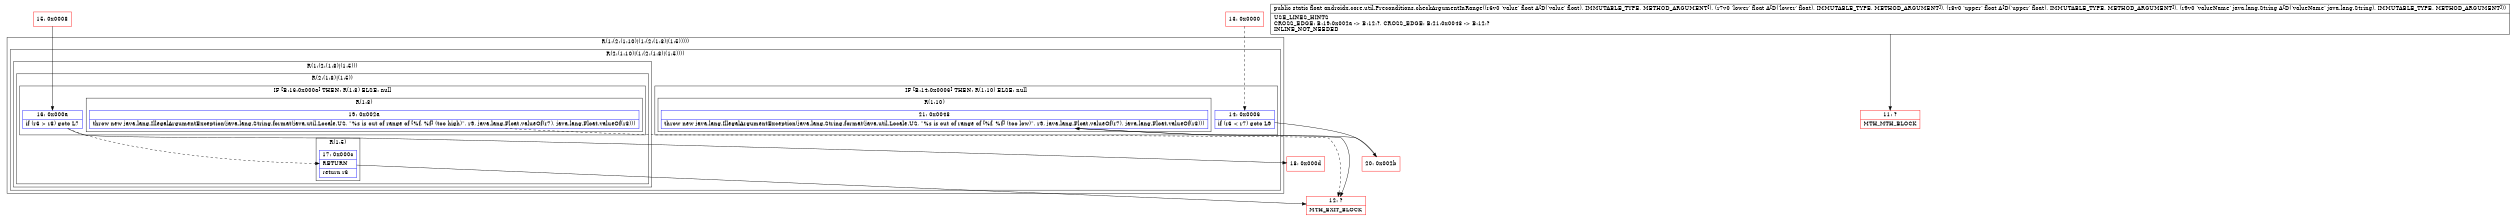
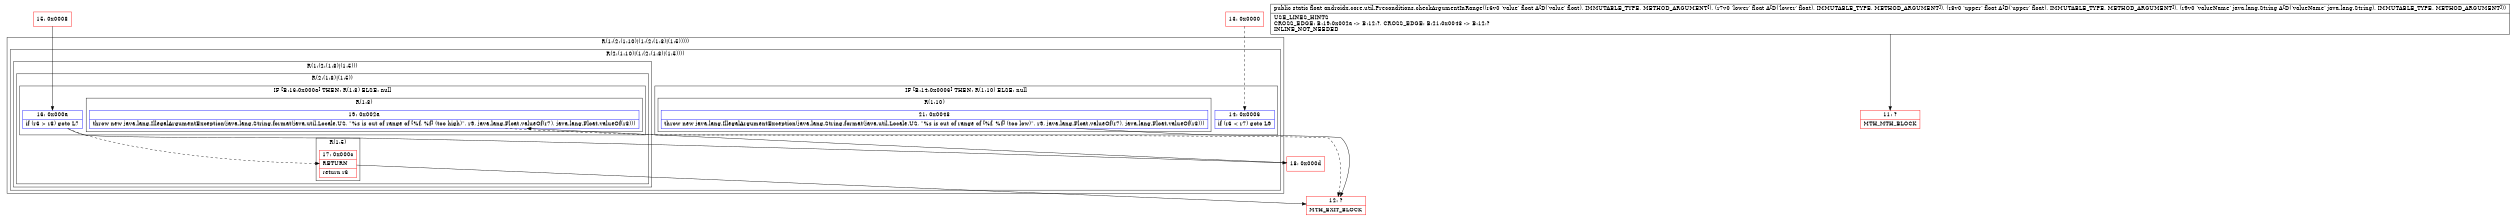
edge "18: 0x000d" -> "19: 0x002a": added
node "17: 0x000c": color blue -> red
node "20: 0x002b": removed
